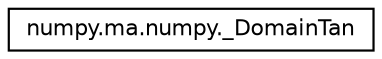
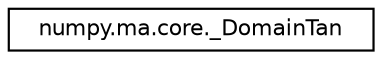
node "numpy.ma.numpy._DomainTan": label "numpy.ma.numpy._DomainTan" -> "numpy.ma.core._DomainTan"
